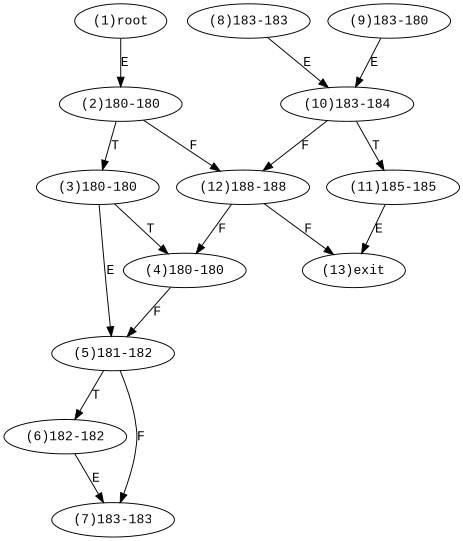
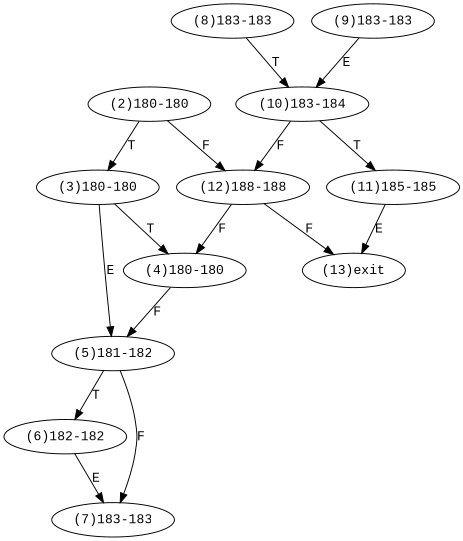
node "(1)root": removed
node "(9)183-180": label "(9)183-180" -> "(9)183-183"
edge "(8)183-183" -> "(10)183-184": label "E" -> "T"
